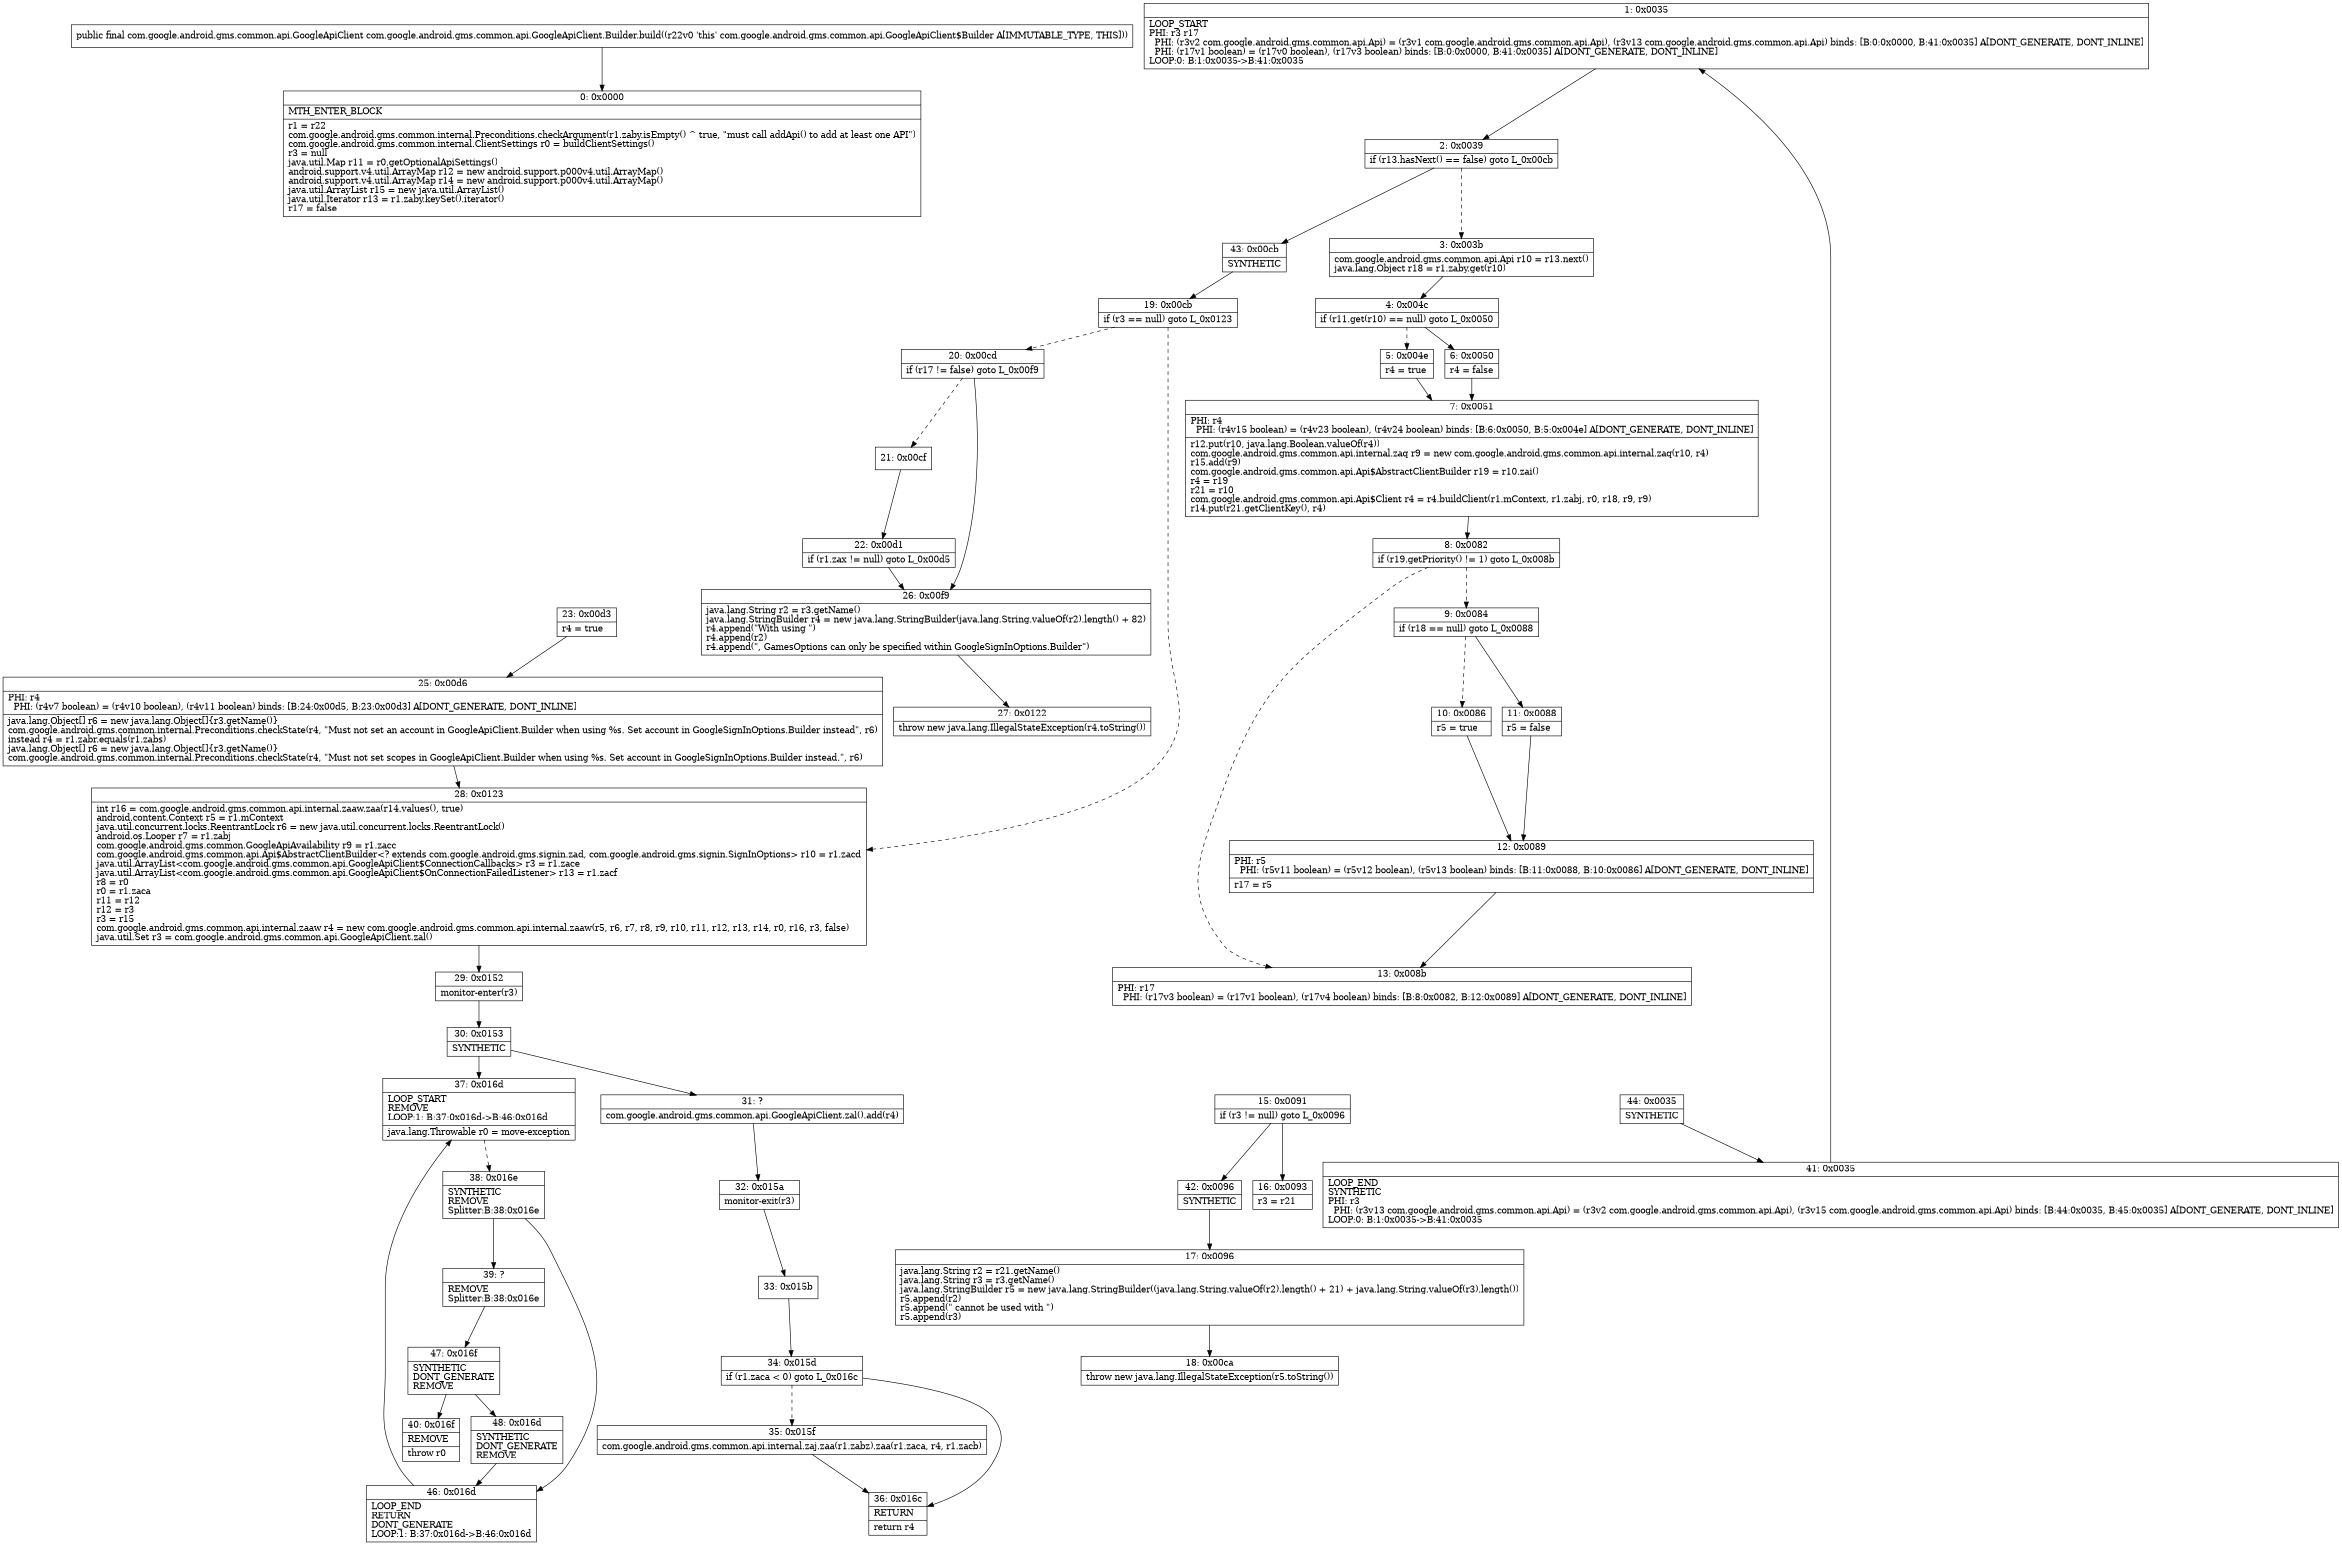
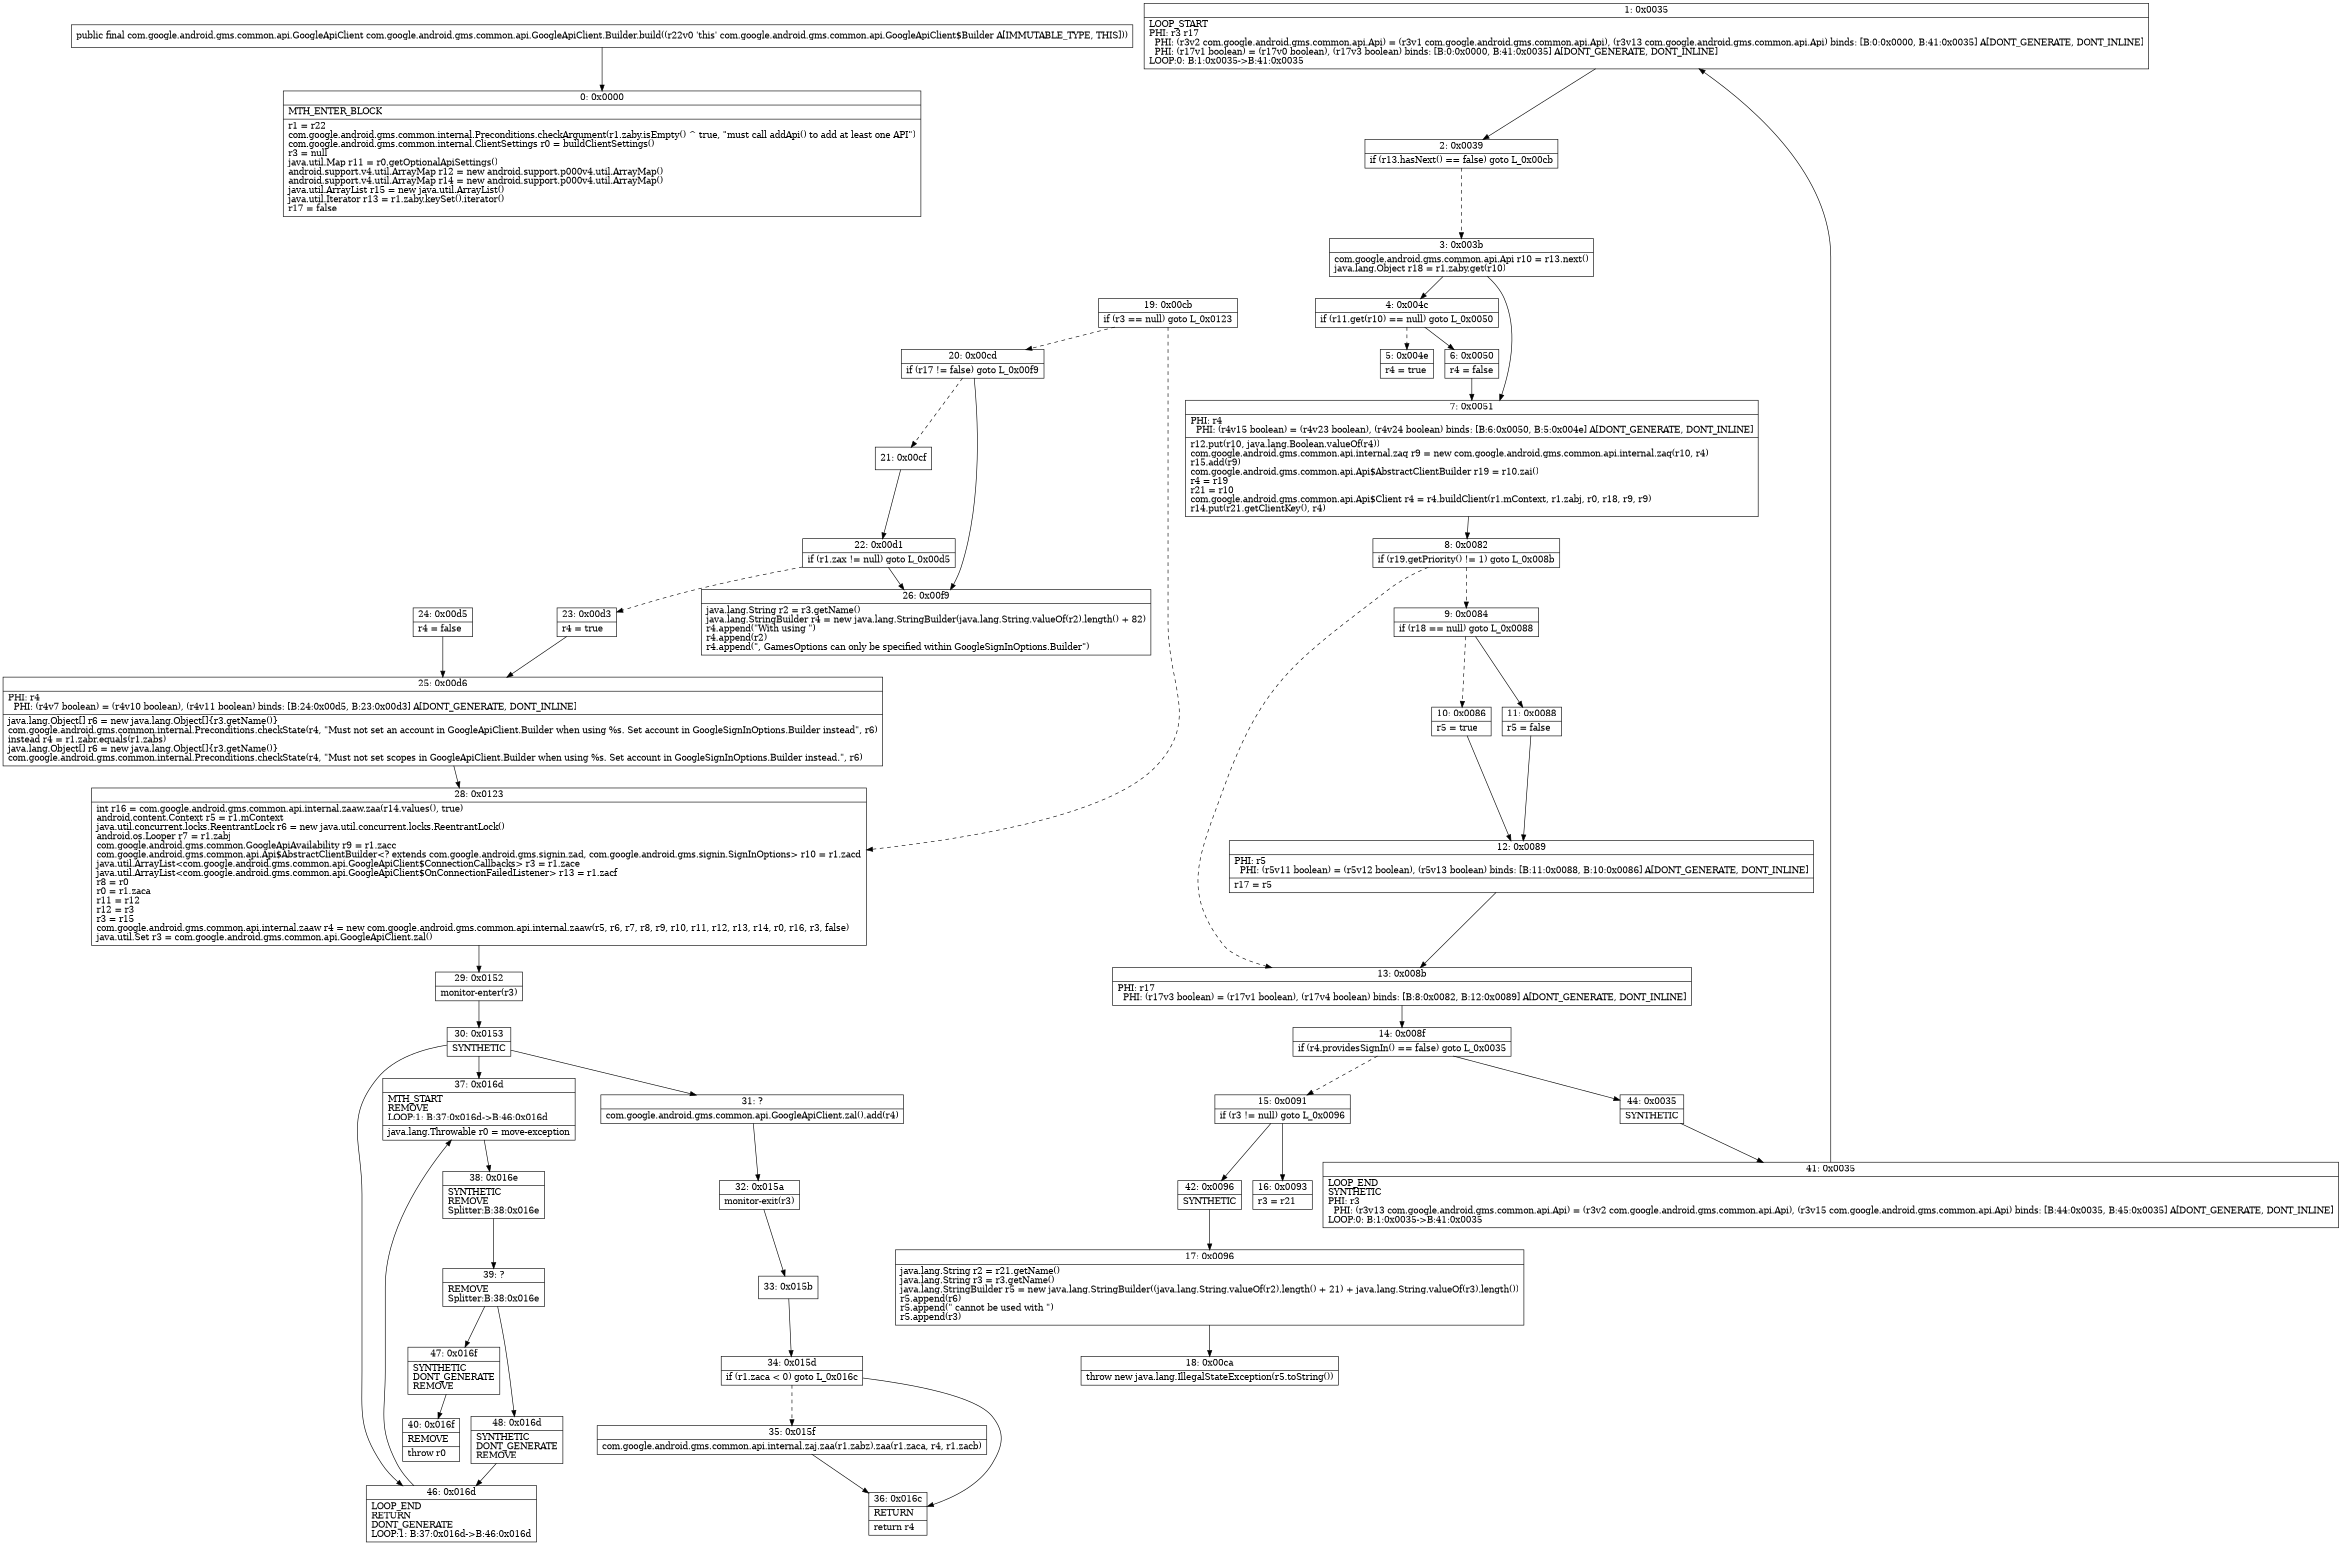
node "43: 0x00cb": removed
edge "5: 0x004e" -> "7: 0x0051": now "3: 0x003b" -> "7: 0x0051"
edge "22: 0x00d1" -> "23: 0x00d3": added
node "24: 0x00d5": added
node "27: 0x0122": removed
node "14: 0x008f": added
node "37: 0x016d": text "LOOP_START" -> "MTH_START"
edge "37: 0x016d" -> "38: 0x016e": style dashed -> solid
node "17: 0x0096": text "r5.append(r2)" -> "r5.append(r6)"
edge "38: 0x016e" -> "46: 0x016d": now "30: 0x0153" -> "46: 0x016d"
edge "47: 0x016f" -> "48: 0x016d": now "39: ?" -> "48: 0x016d"
